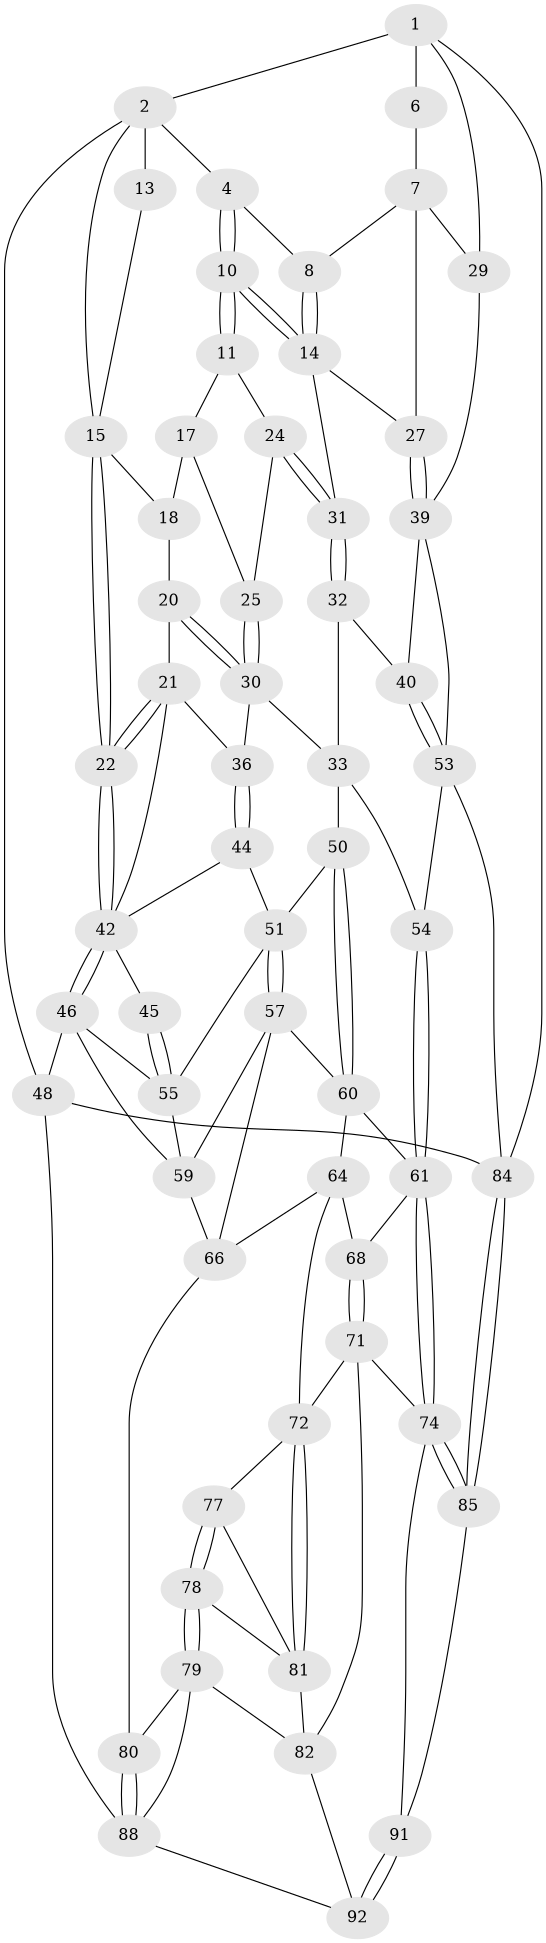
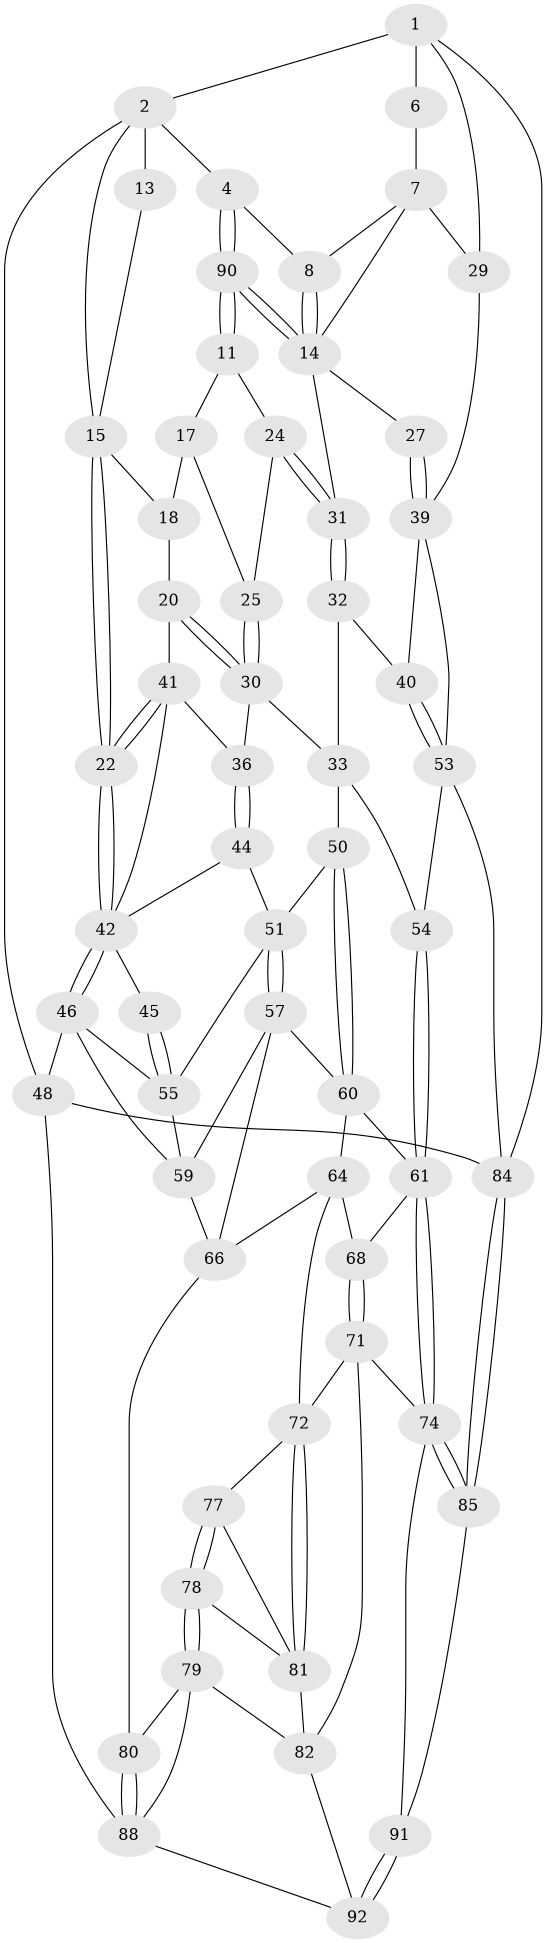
node "10": label "10" -> "90"
edge "7" -- "27": now "7" -- "14"
node "21": label "21" -> "41"
